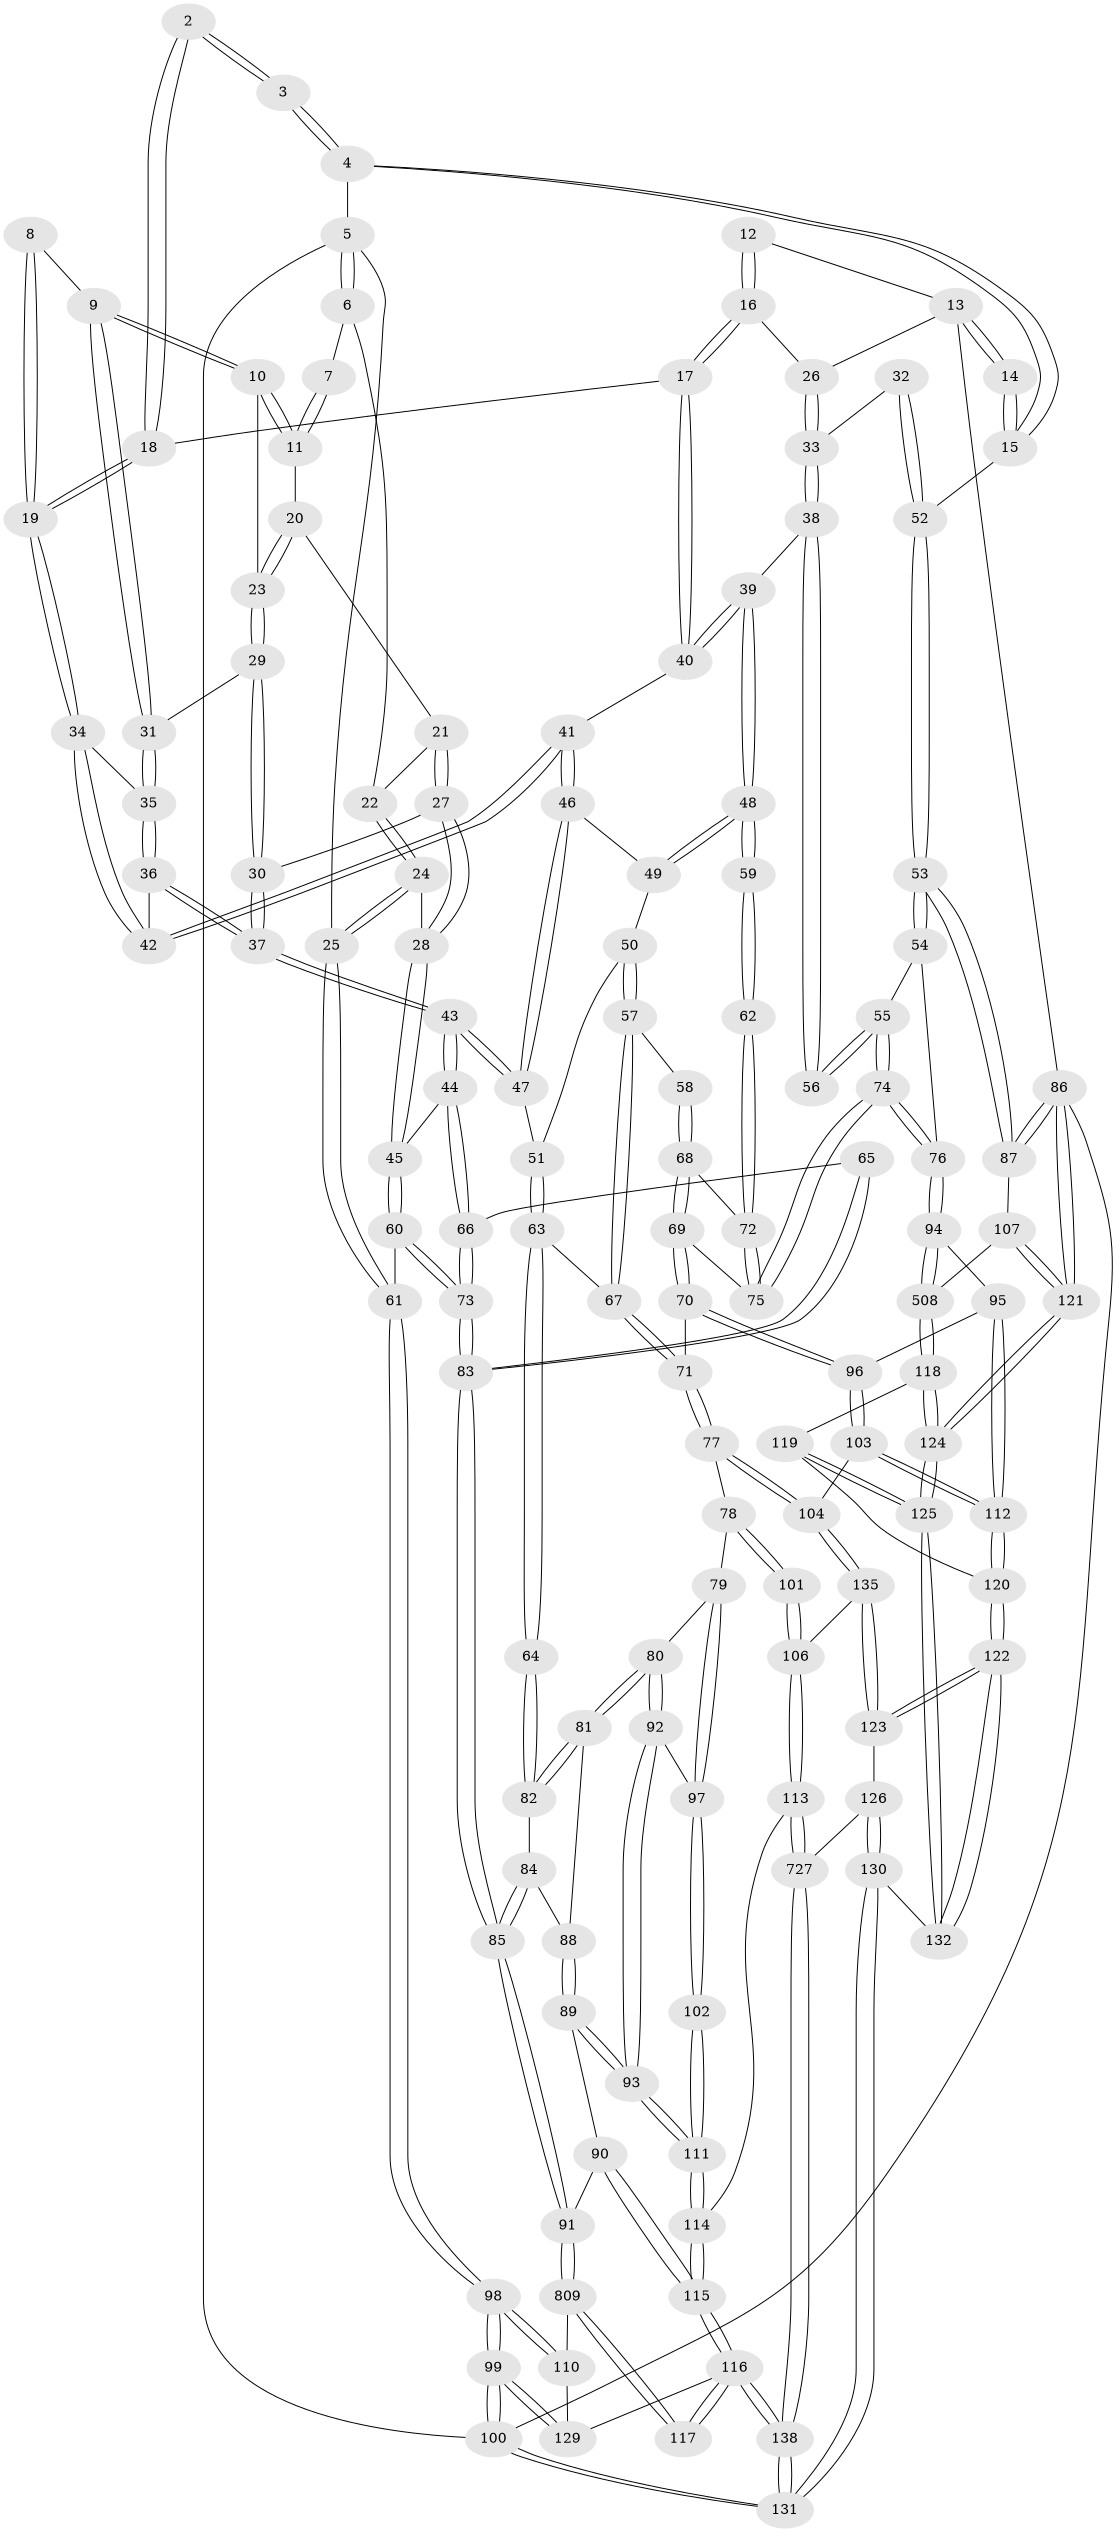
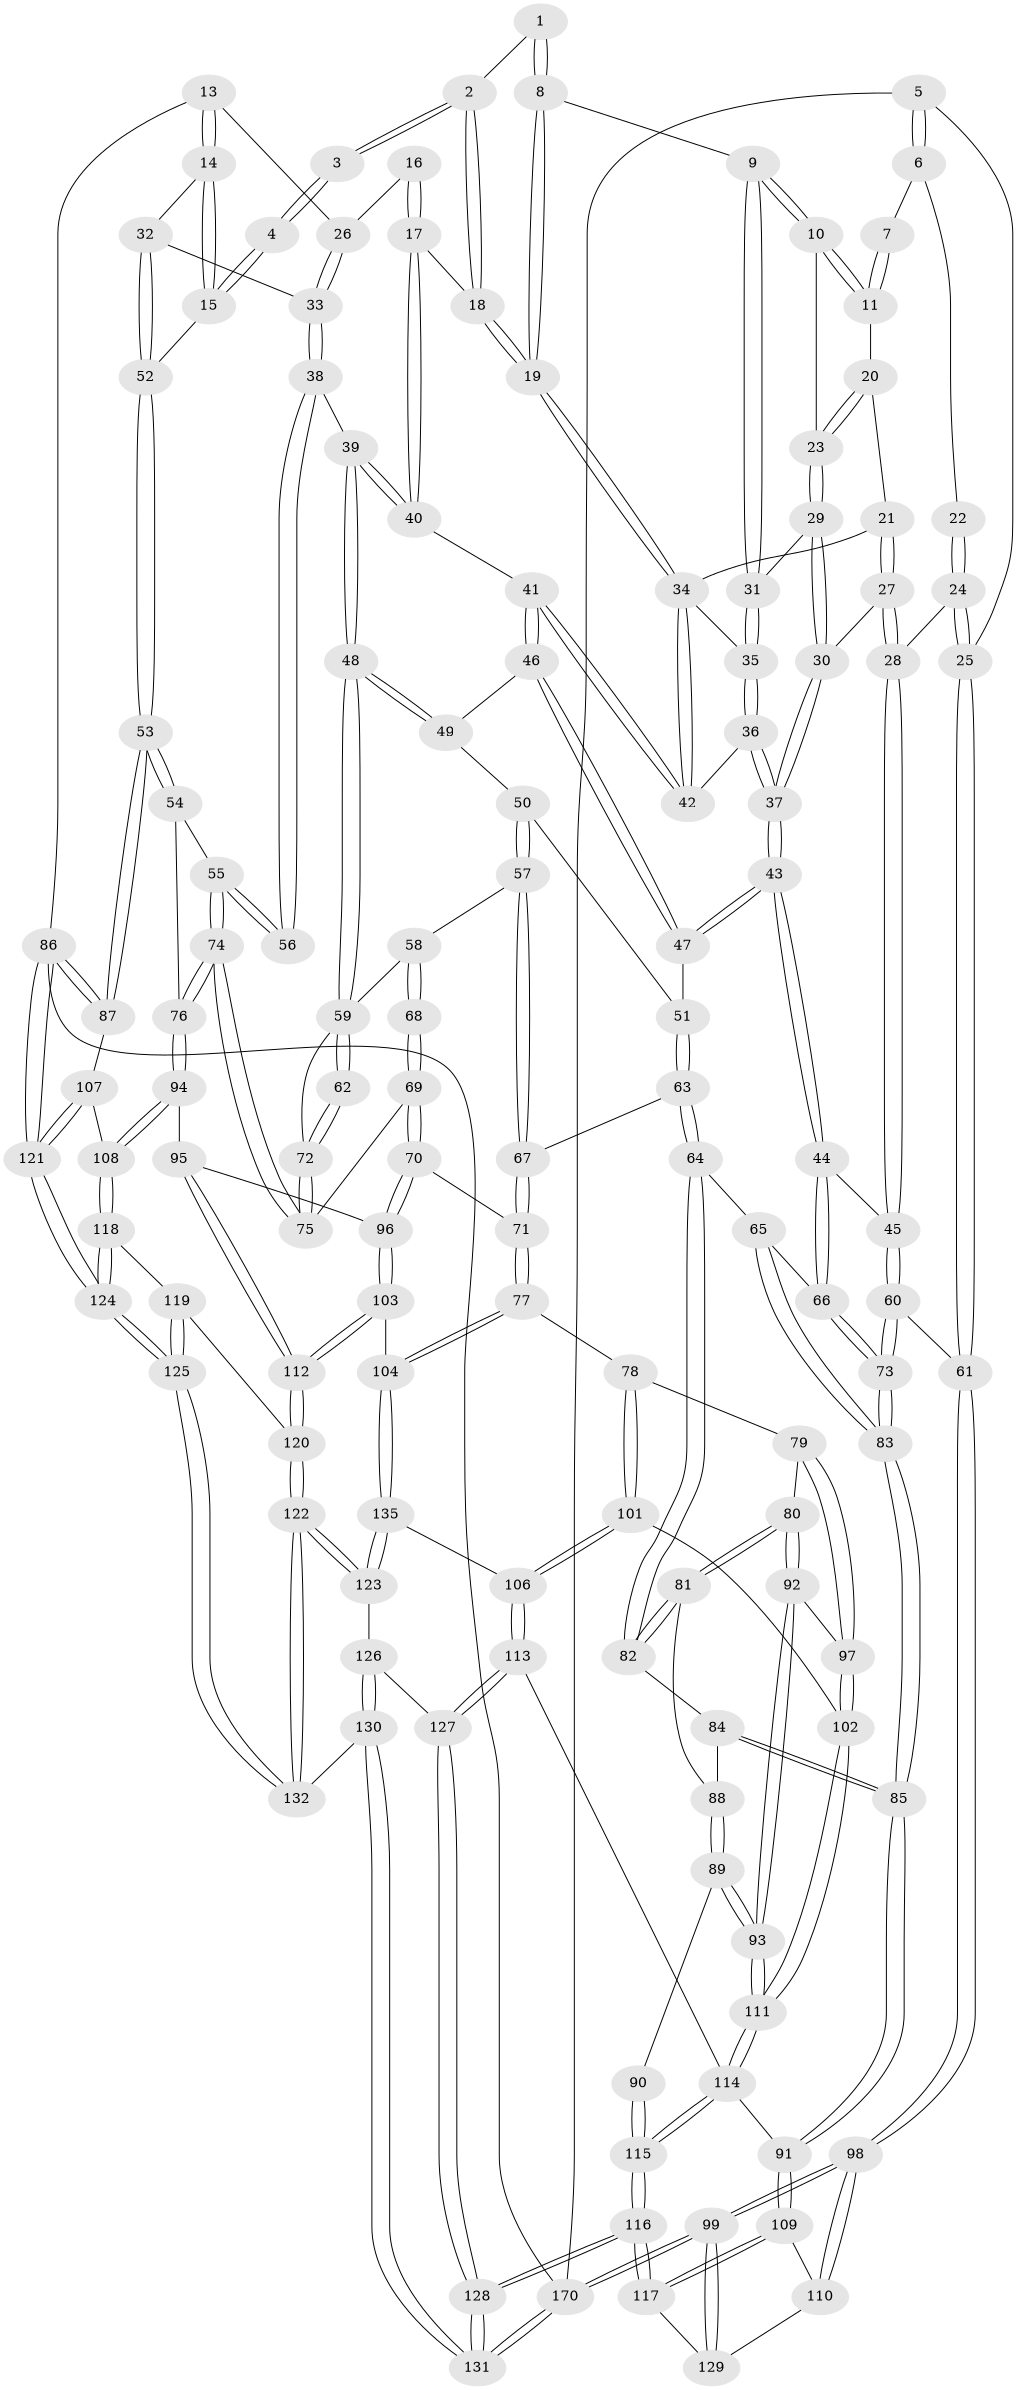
node "1": added
edge "14" -- "32": added
edge "4" -- "5": removed
node "12": removed
edge "21" -- "22": now "21" -- "34"
edge "58" -- "59": added
edge "68" -- "72": now "59" -- "72"
edge "64" -- "65": added
node "508": label "508" -> "108"
edge "101" -- "102": added
node "727": label "727" -> "127"
edge "90" -- "91": now "114" -- "91"
node "809": label "809" -> "109"
edge "116" -- "129": now "117" -- "129"
node "100": label "100" -> "170"
node "138": label "138" -> "128"
